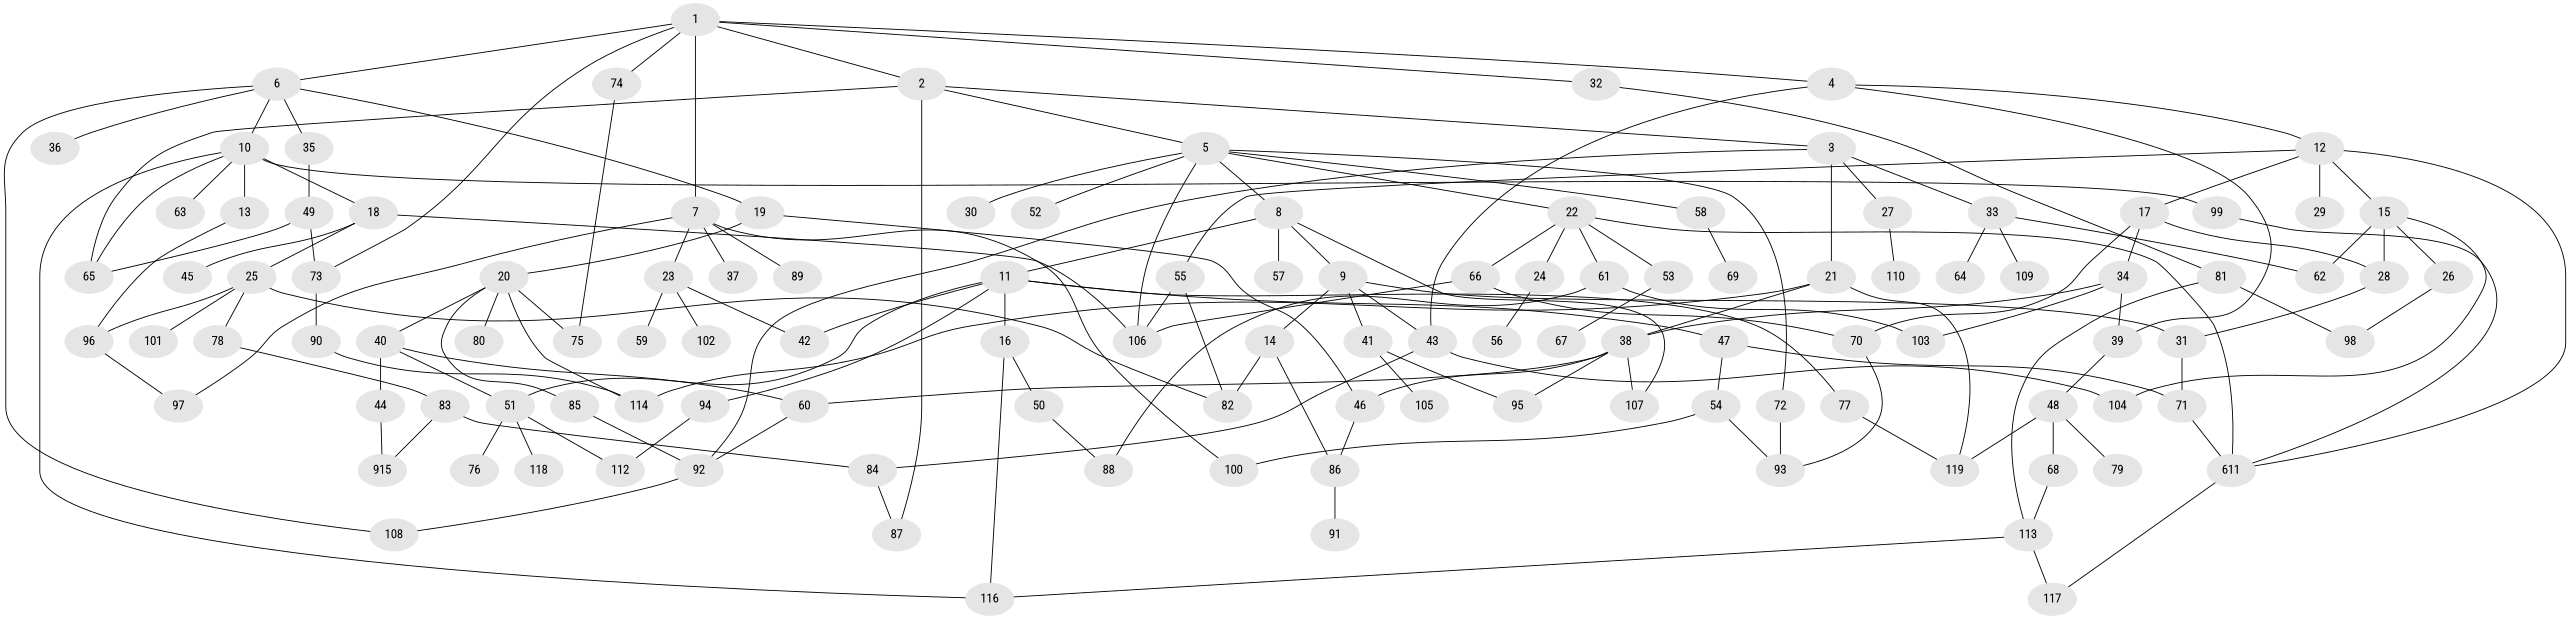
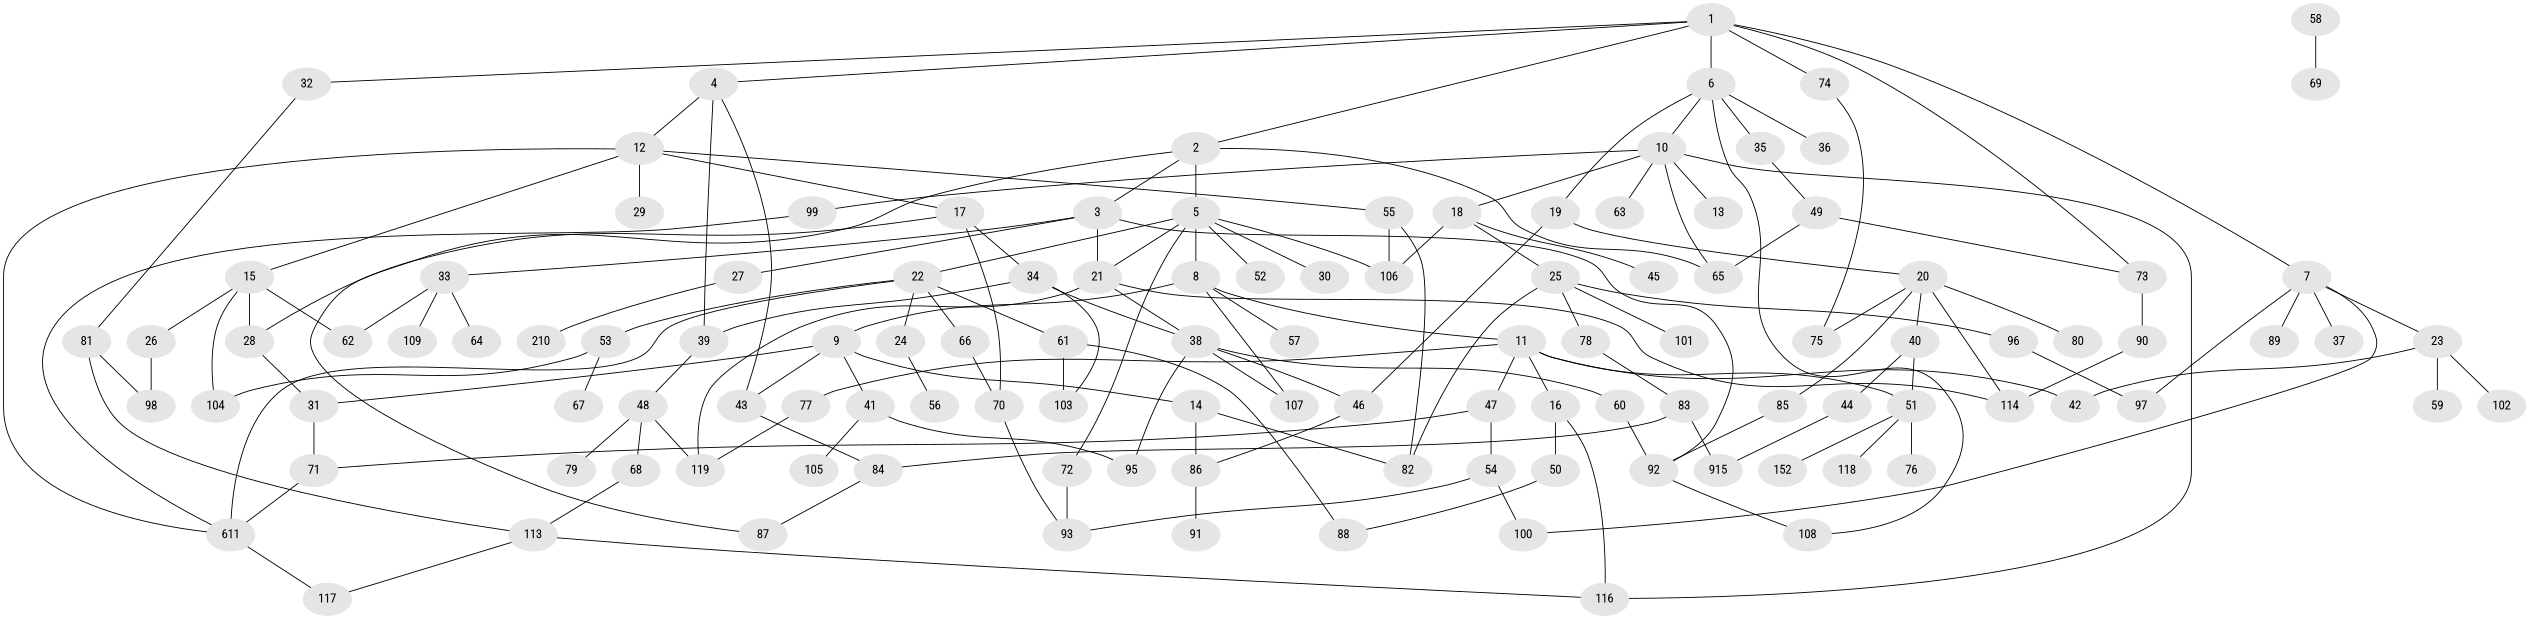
edge "5" -- "58": now "5" -- "21"
edge "13" -- "96": removed
node "110": label "110" -> "210"
edge "66" -- "106": removed
edge "40" -- "60": removed
edge "43" -- "104": now "53" -- "104"
node "94": removed
node "112": label "112" -> "152"
